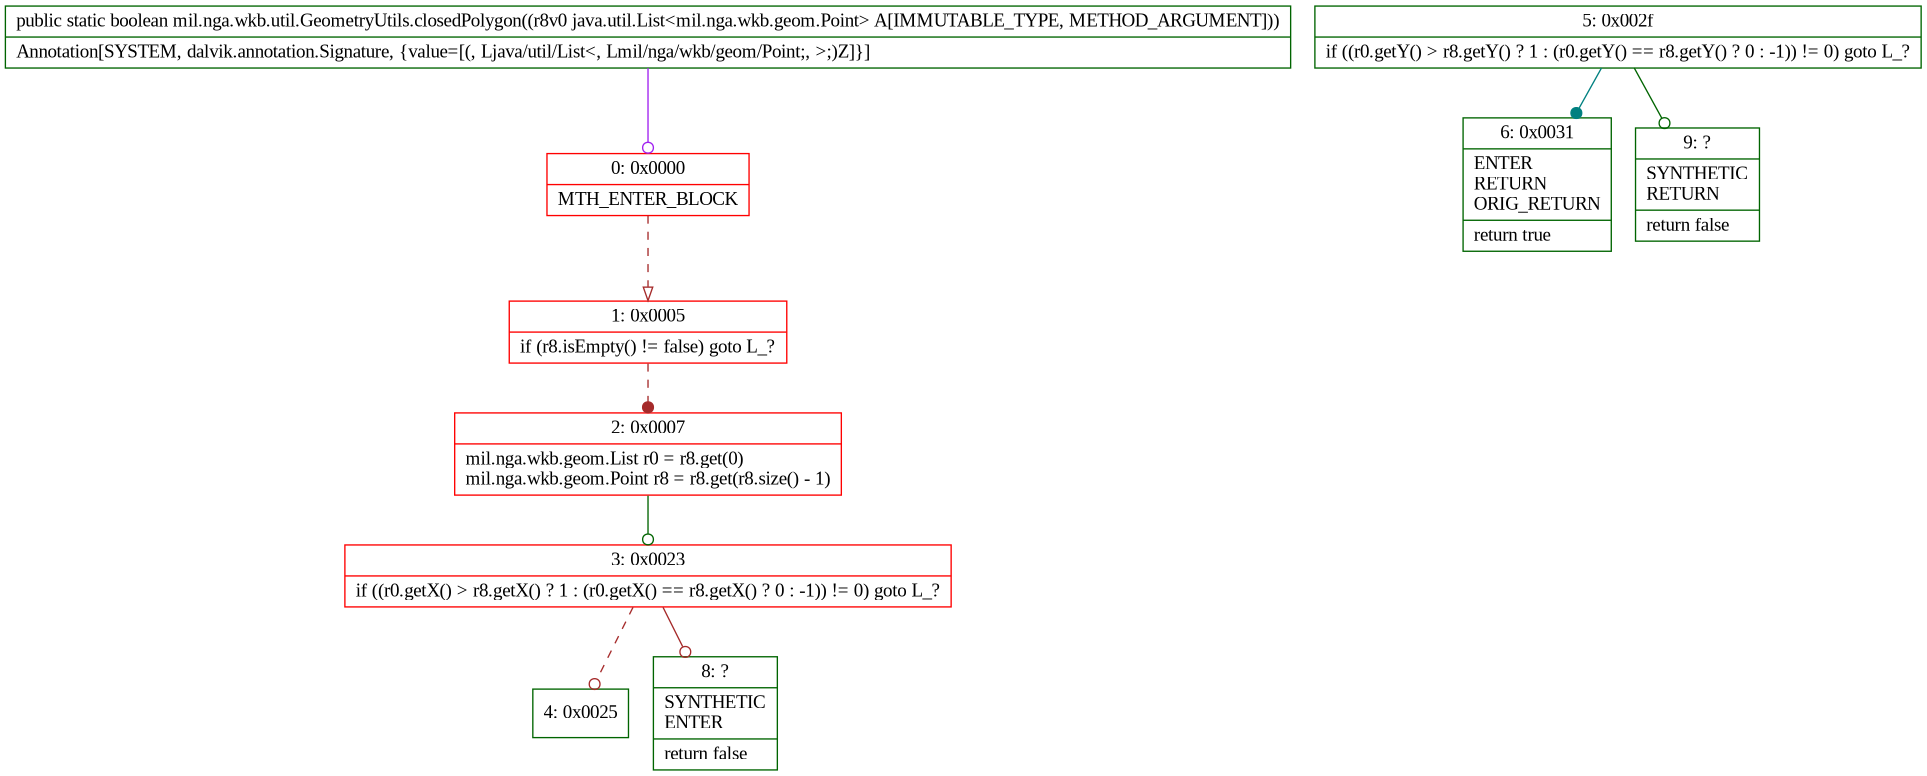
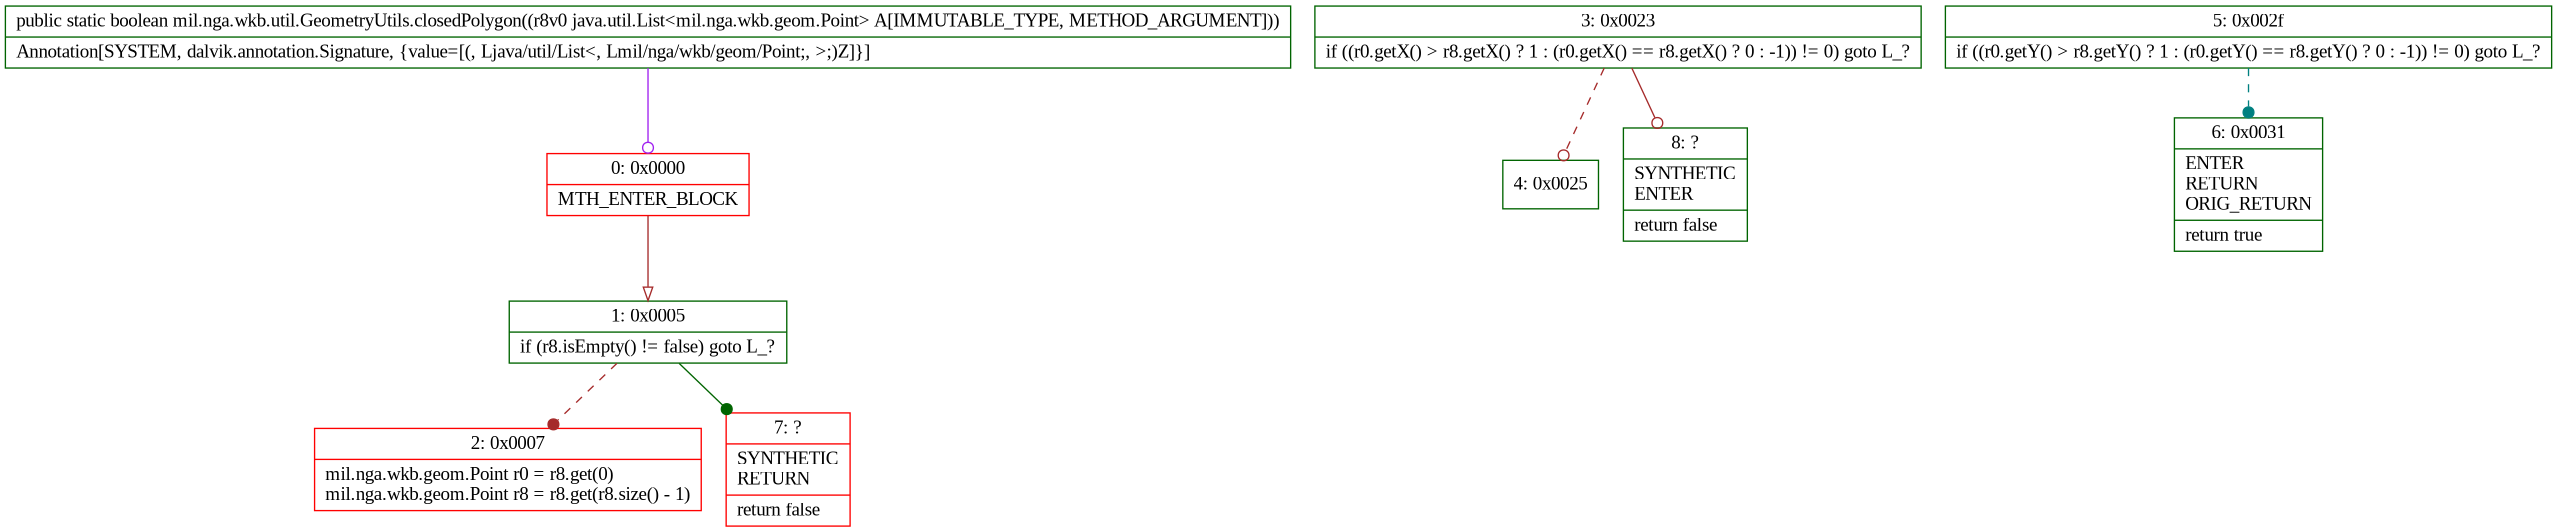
edge "5: 0x002f" -> "6: 0x0031": style solid -> dashed
node "9: ?": removed
edge "0: 0x0000" -> "1: 0x0005": style dashed -> solid
node "1: 0x0005": color red -> darkgreen
node "2: 0x0007": text "mil.nga.wkb.geom.List r0 = r8.get(0)" -> "mil.nga.wkb.geom.Point r0 = r8.get(0)"
node "7: ?": added
edge "2: 0x0007" -> "3: 0x0023": removed
node "3: 0x0023": color red -> darkgreen
